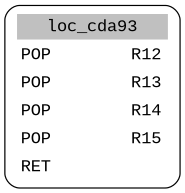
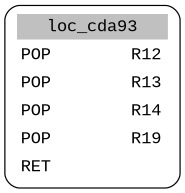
node "loc_cda93": text "POP        R15" -> "POP        R19"
